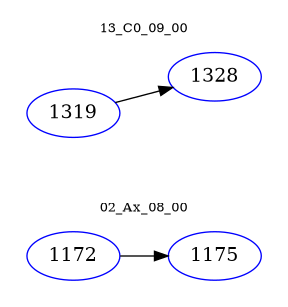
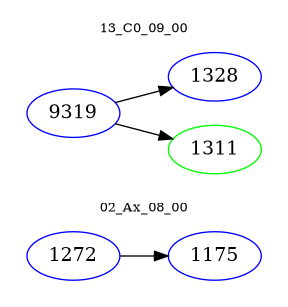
node "1319": label "1319" -> "9319"
node "1311": added
node "1172": label "1172" -> "1272"
